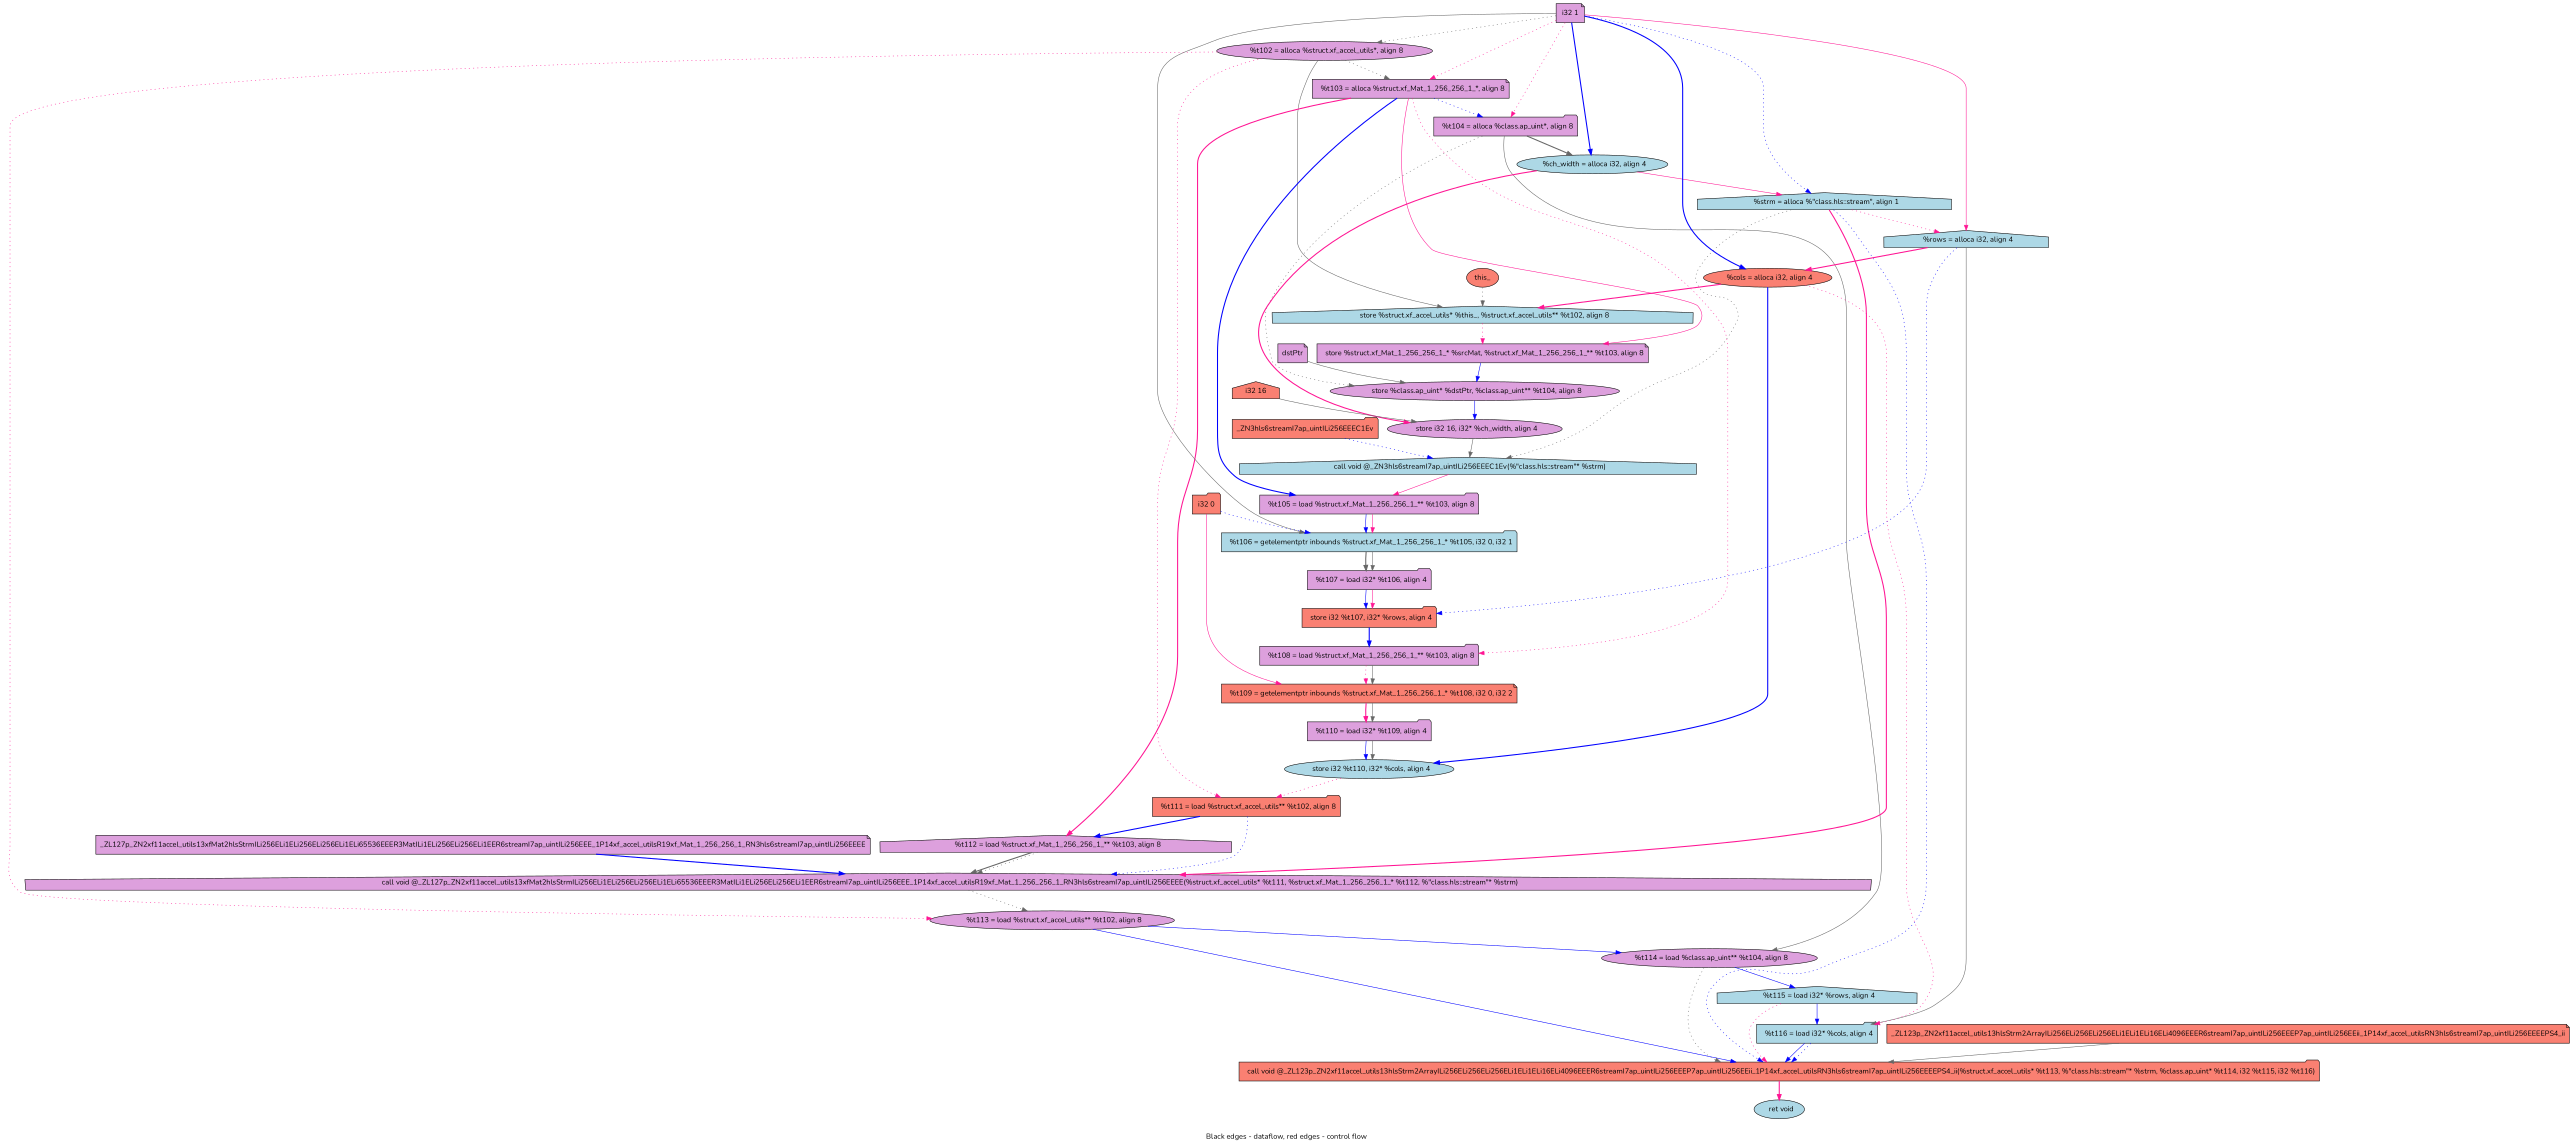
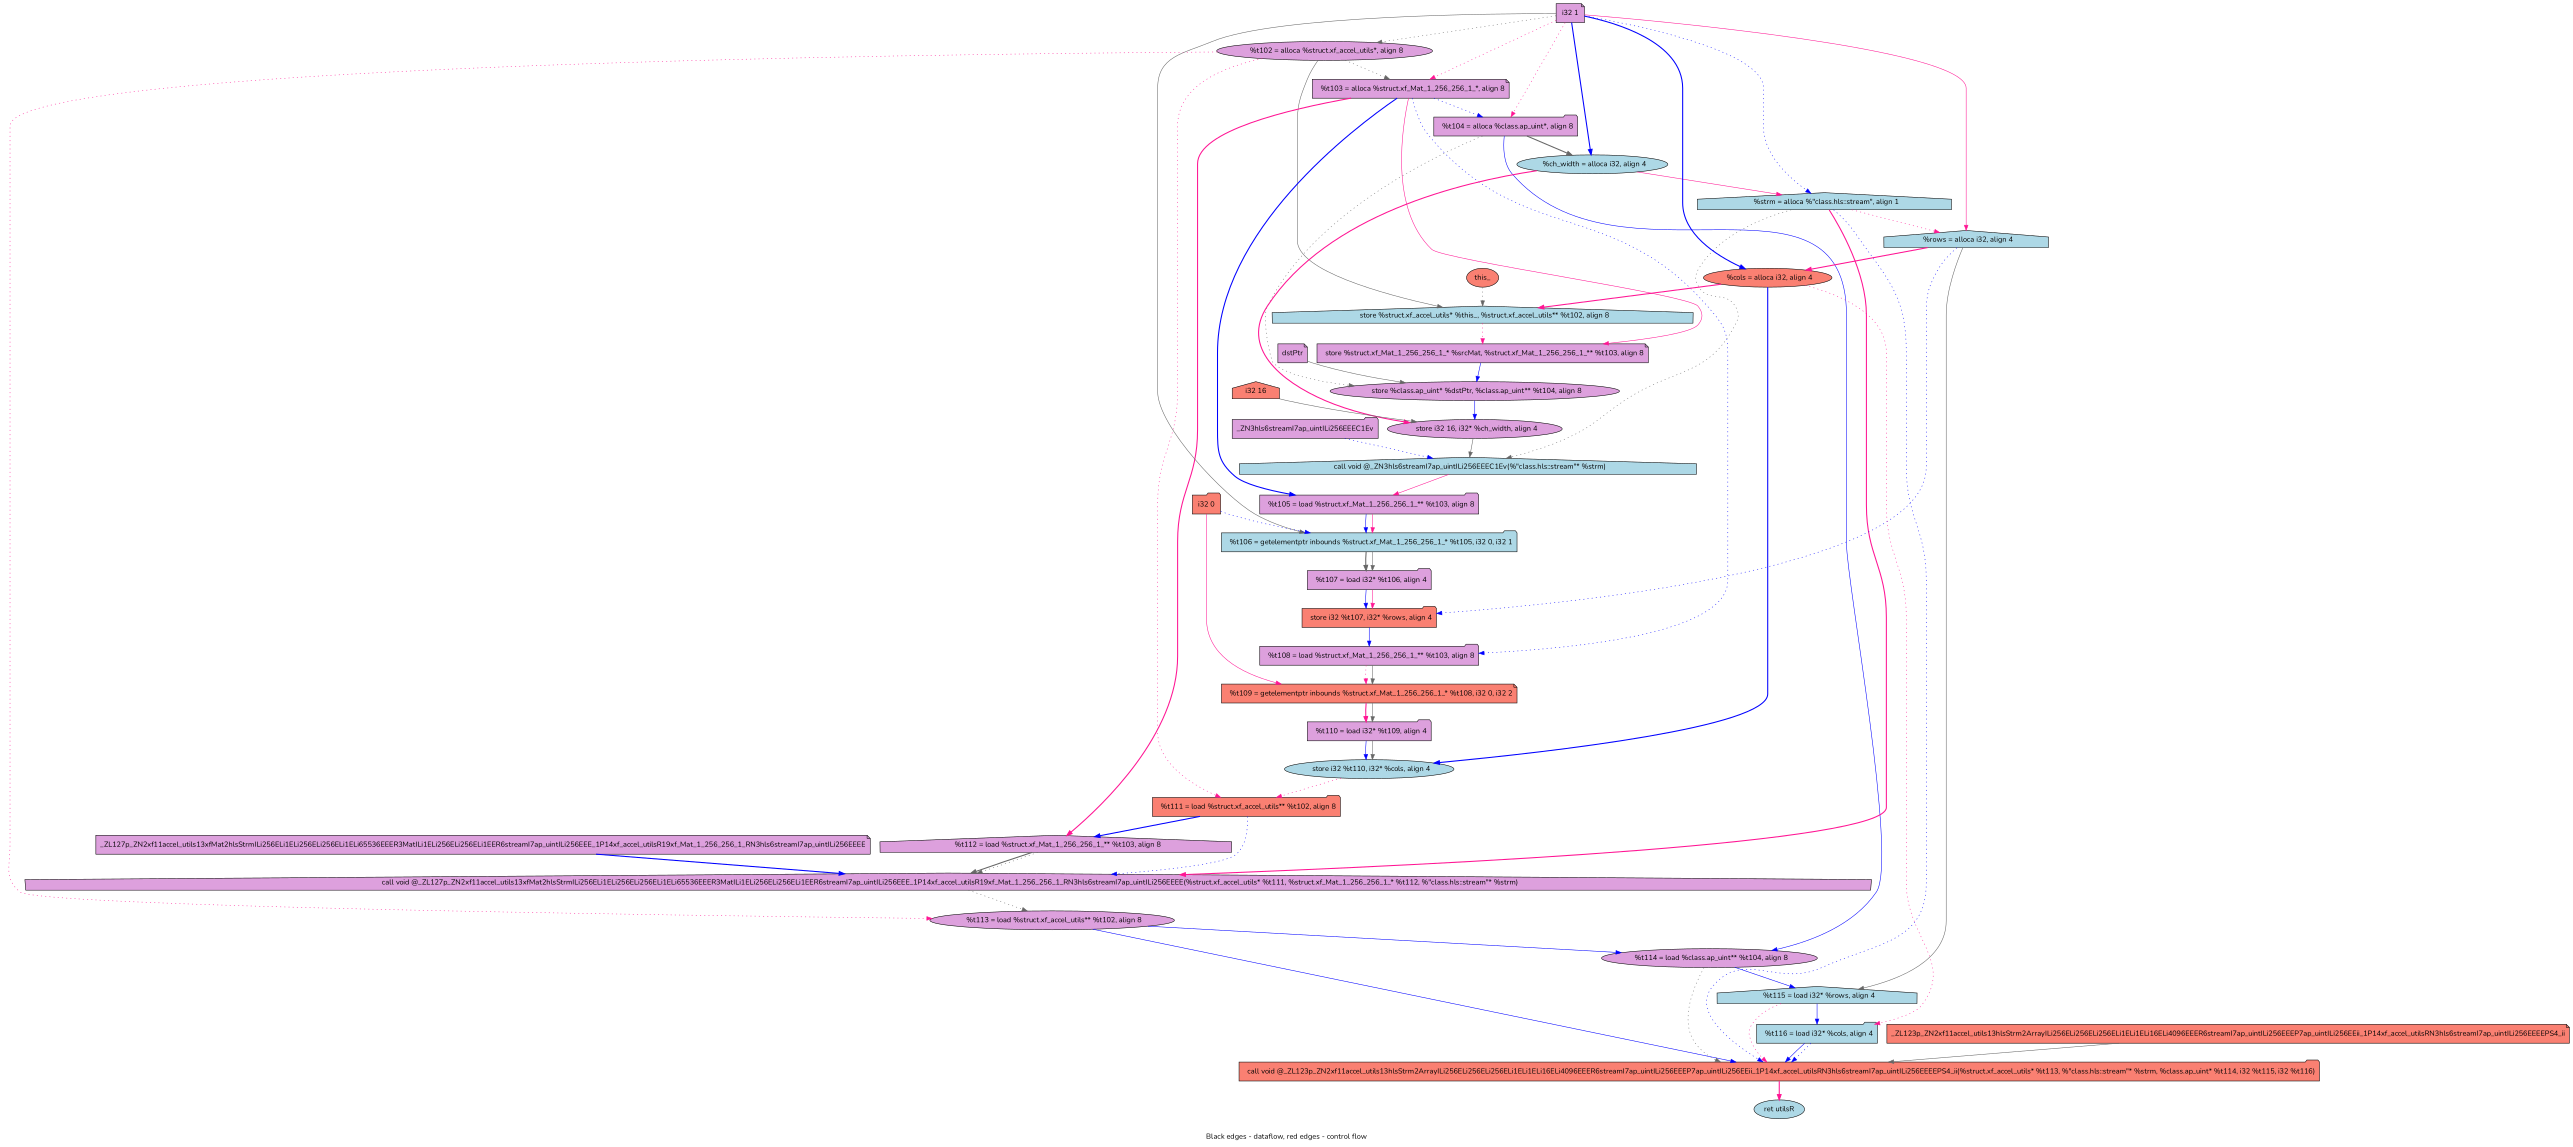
edge "%t103 = alloca %struct.xf_Mat_1_256_256_1_*, align 8" -> "%t108 = load %struct.xf_Mat_1_256_256_1_** %t103, align 8": color deeppink -> blue
node "_ZN3hls6streamI7ap_uintILi256EEEC1Ev": fillcolor salmon -> plum
edge "%t104 = alloca %class.ap_uint*, align 8" -> "%t114 = load %class.ap_uint** %t104, align 8": color gray40 -> blue
edge "store i32 %t107, i32* %rows, align 4" -> "%t108 = load %struct.xf_Mat_1_256_256_1_** %t103, align 8": style bold -> solid
edge "%rows = alloca i32, align 4" -> "%t116 = load i32* %cols, align 4": now "%rows = alloca i32, align 4" -> "%t115 = load i32* %rows, align 4"
node "ret void": label "ret void" -> "ret utilsR"
